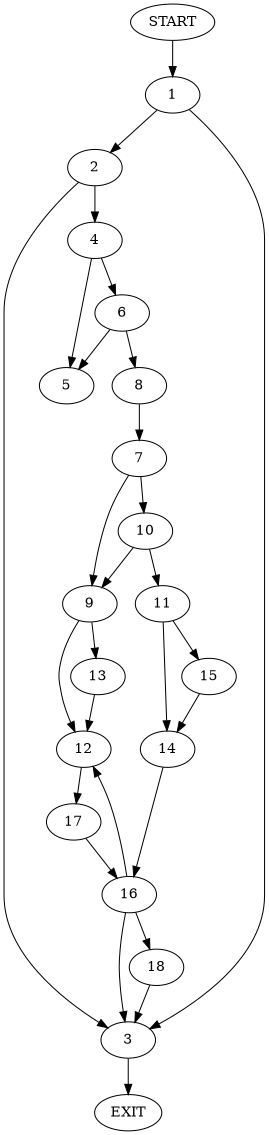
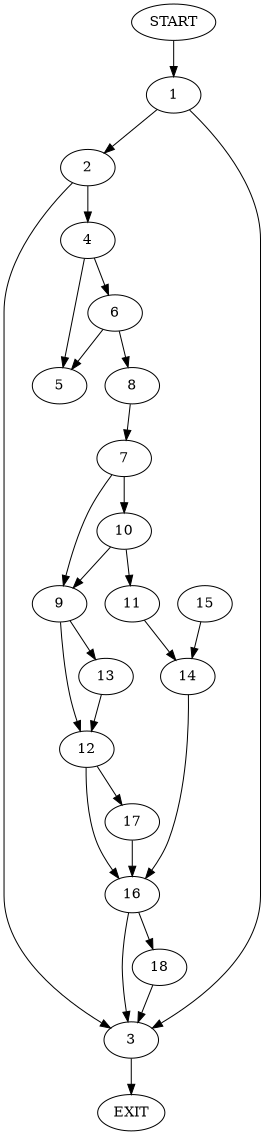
edge "11" -> "15": removed
edge "16" -> "12": reversed
